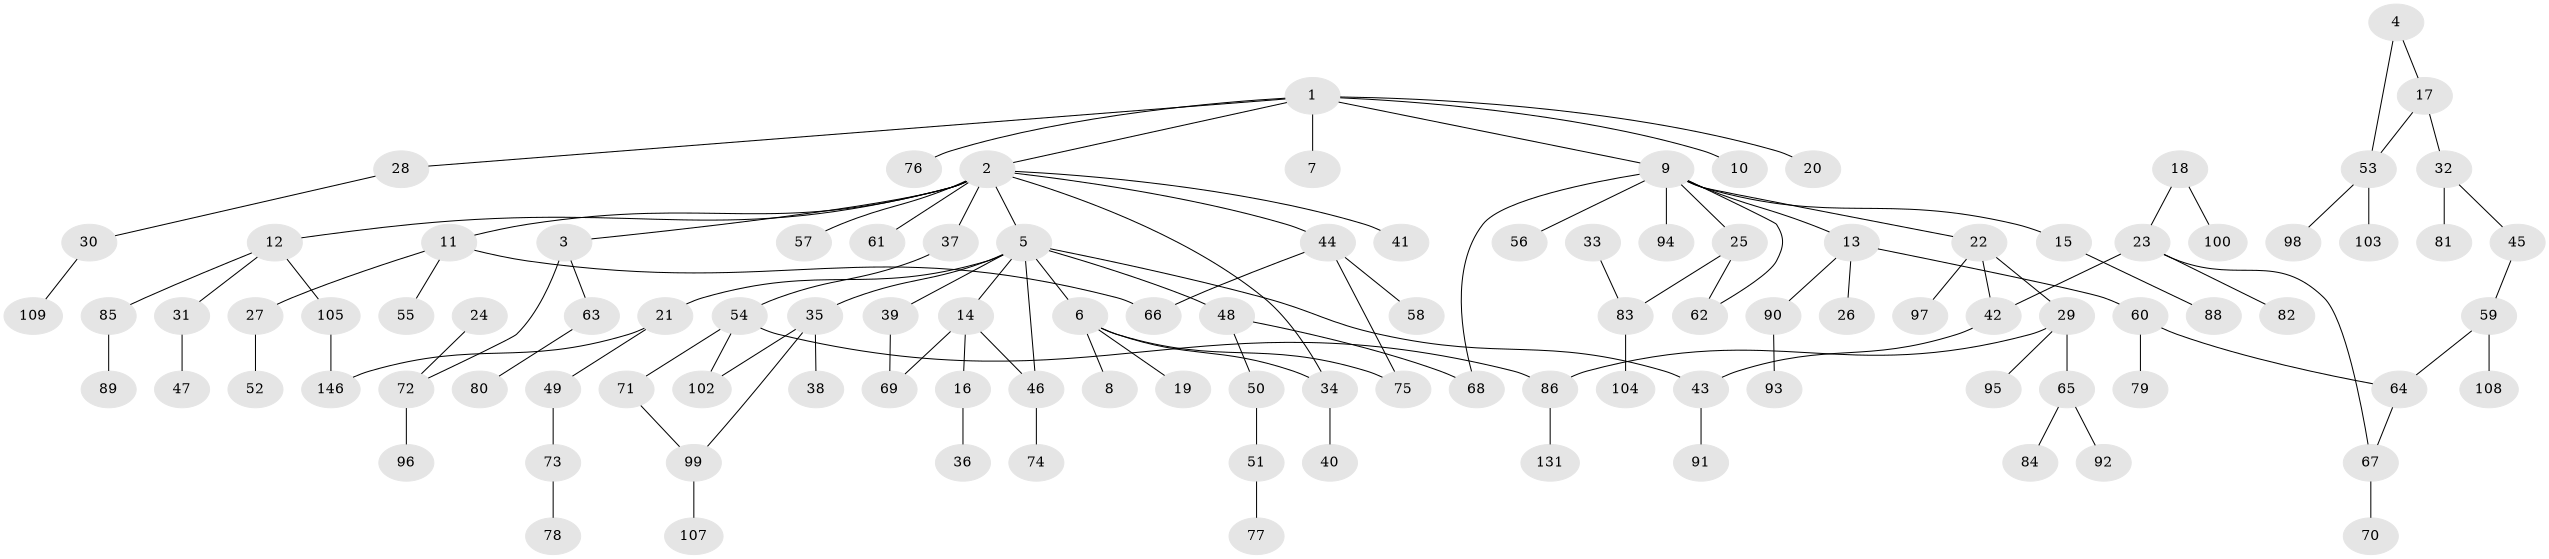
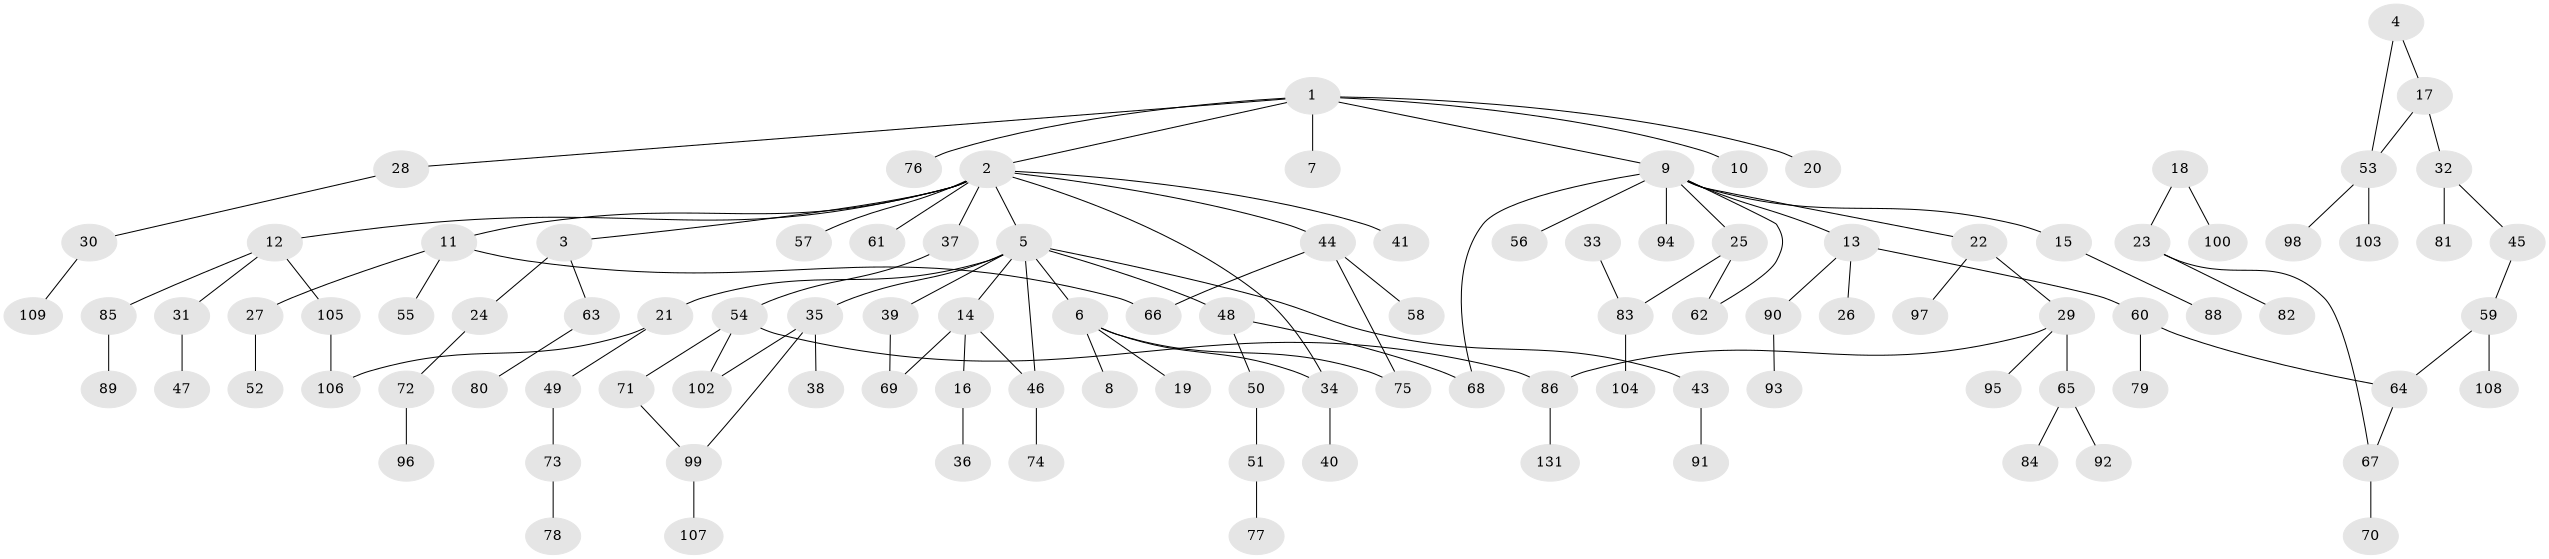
node "42": removed
edge "3" -- "72": now "3" -- "24"
node "146": label "146" -> "106"
